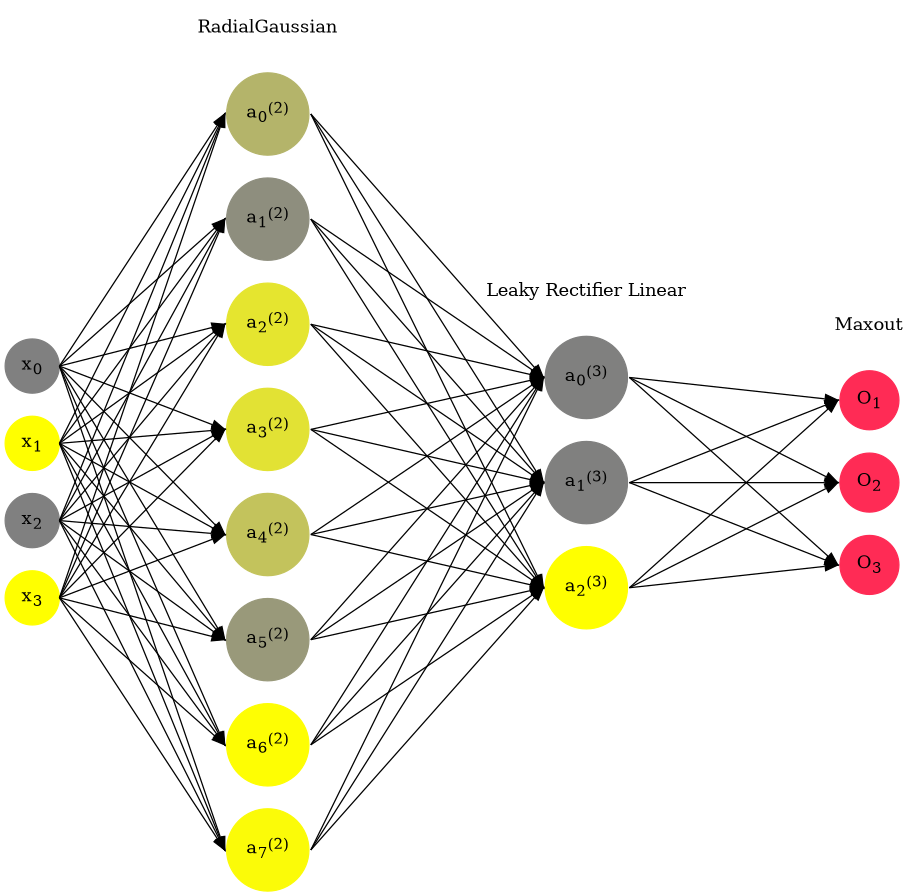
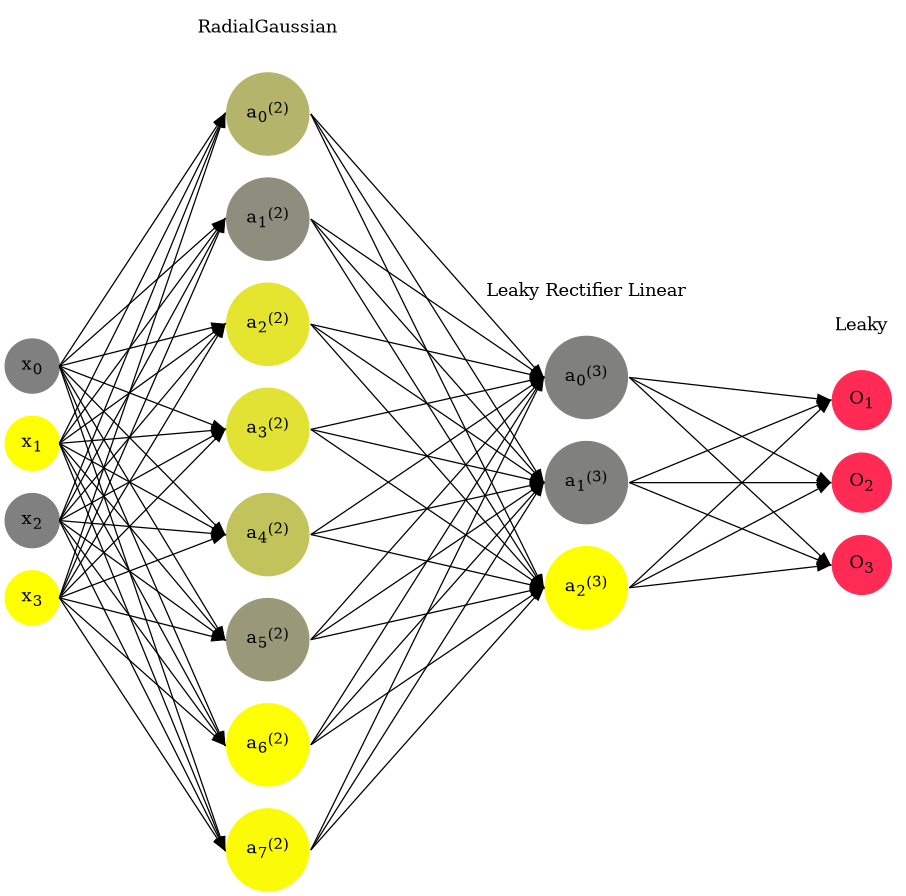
node "Maxout": label "Maxout" -> "Leaky"
